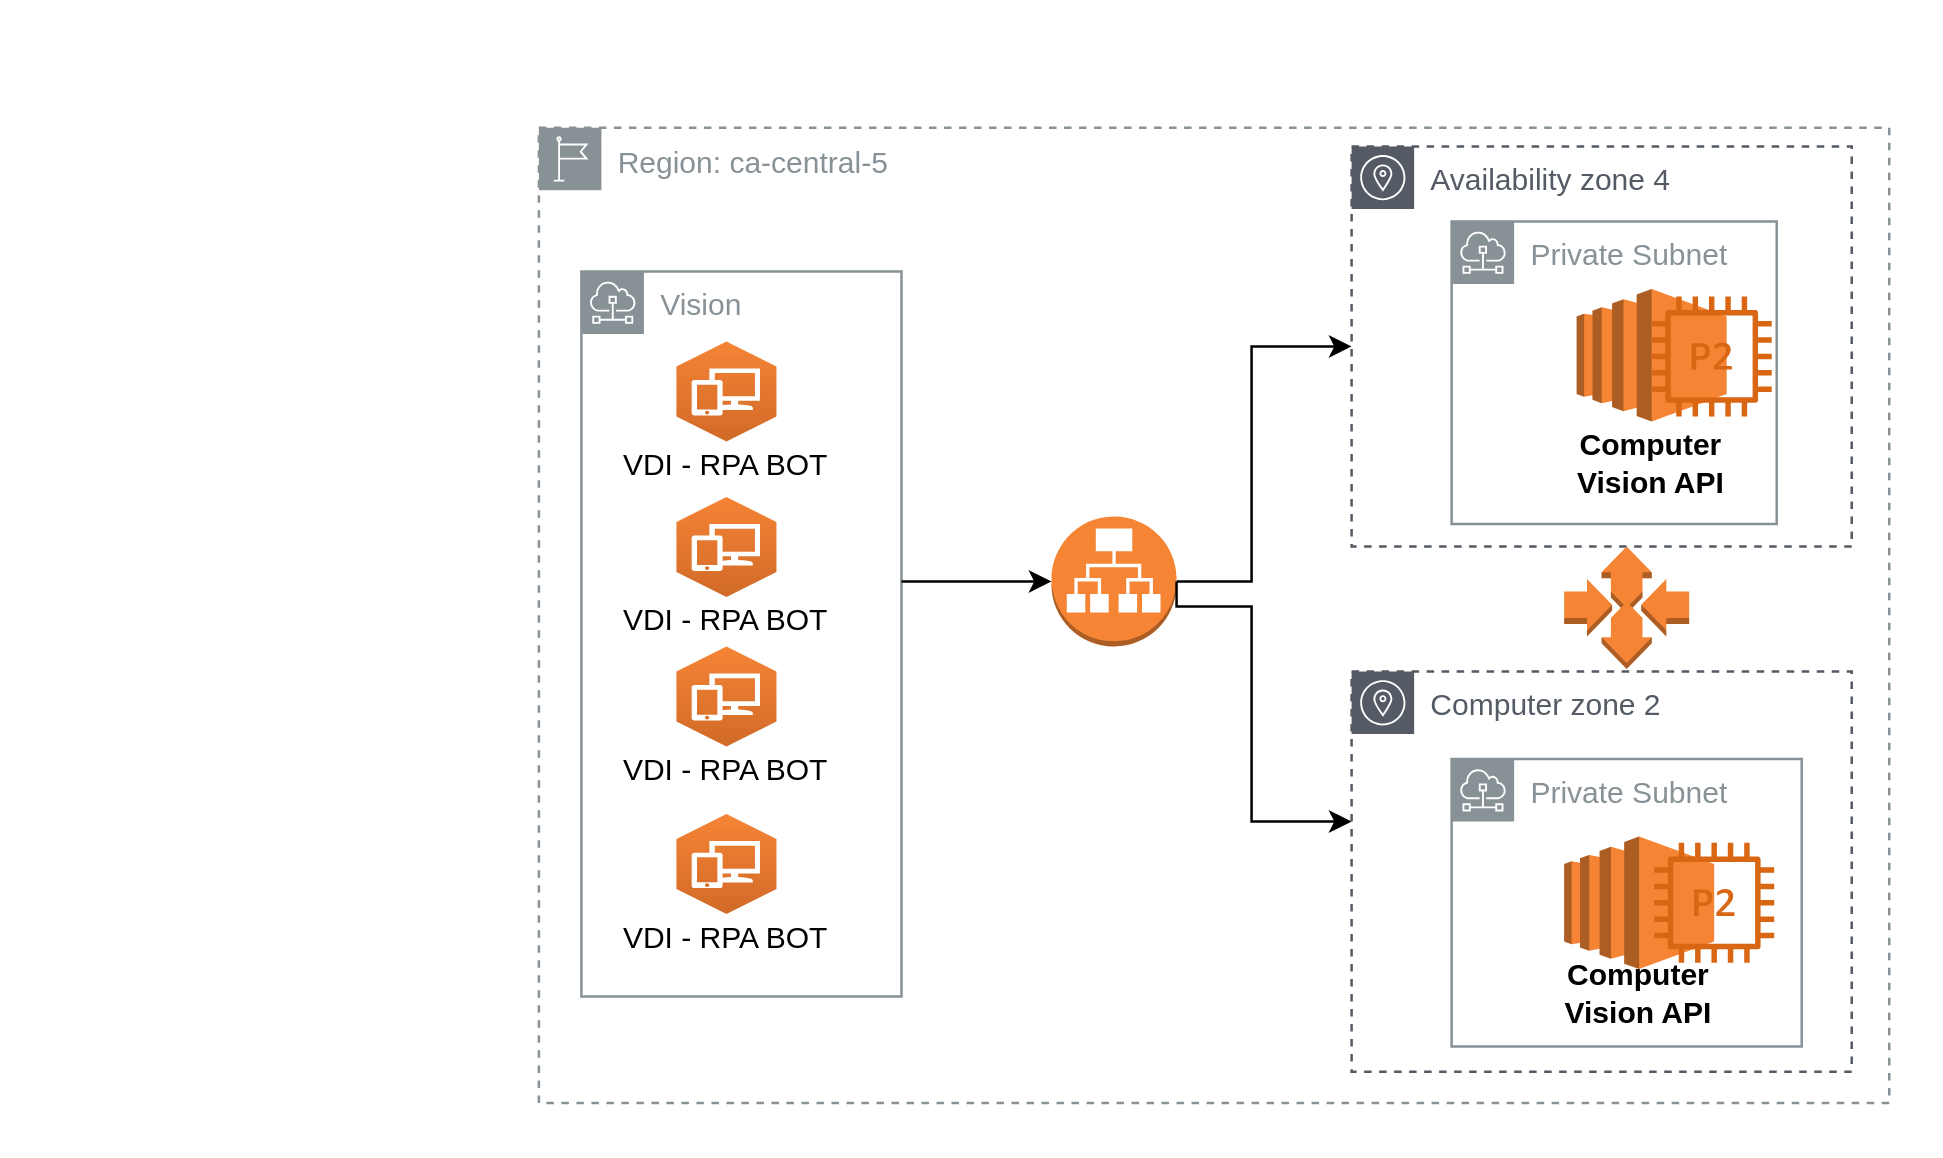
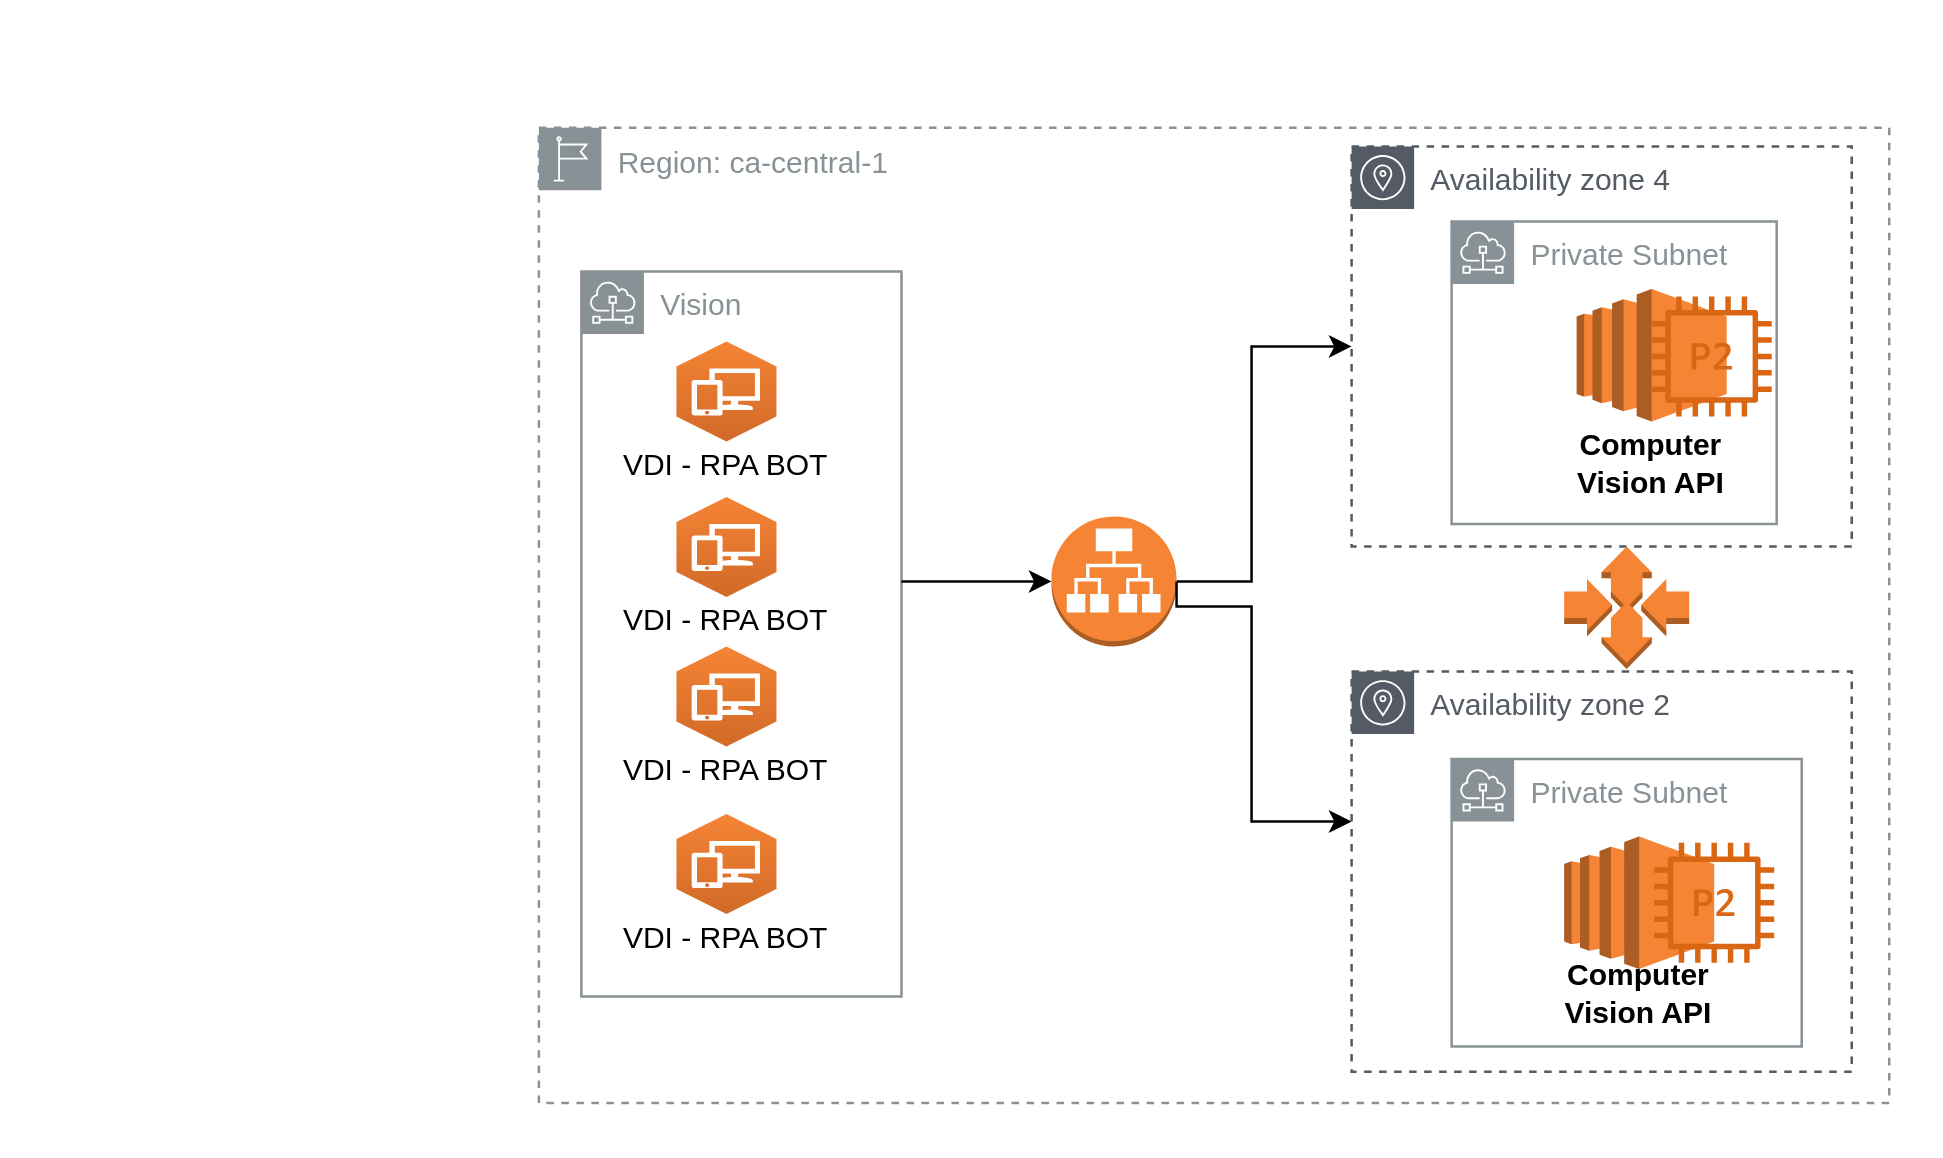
node "Region: ca-central-5": label "Region: ca-central-5" -> "Region: ca-central-1"
node "Computer zone 2": label "Computer zone 2" -> "Availability zone 2"
